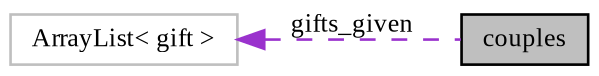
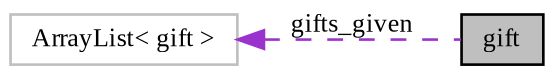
node "couples": label "couples" -> "gift"
